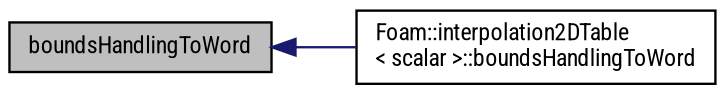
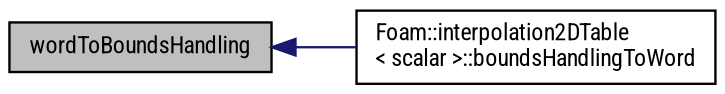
node "boundsHandlingToWord": label "boundsHandlingToWord" -> "wordToBoundsHandling"
